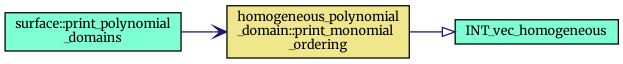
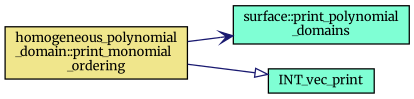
edge "surface::print_polynomial _domains" -> "homogeneous_polynomial _domain::print_monomial _ordering": reversed
node "INT_vec_homogeneous": label "INT_vec_homogeneous" -> "INT_vec_print"
